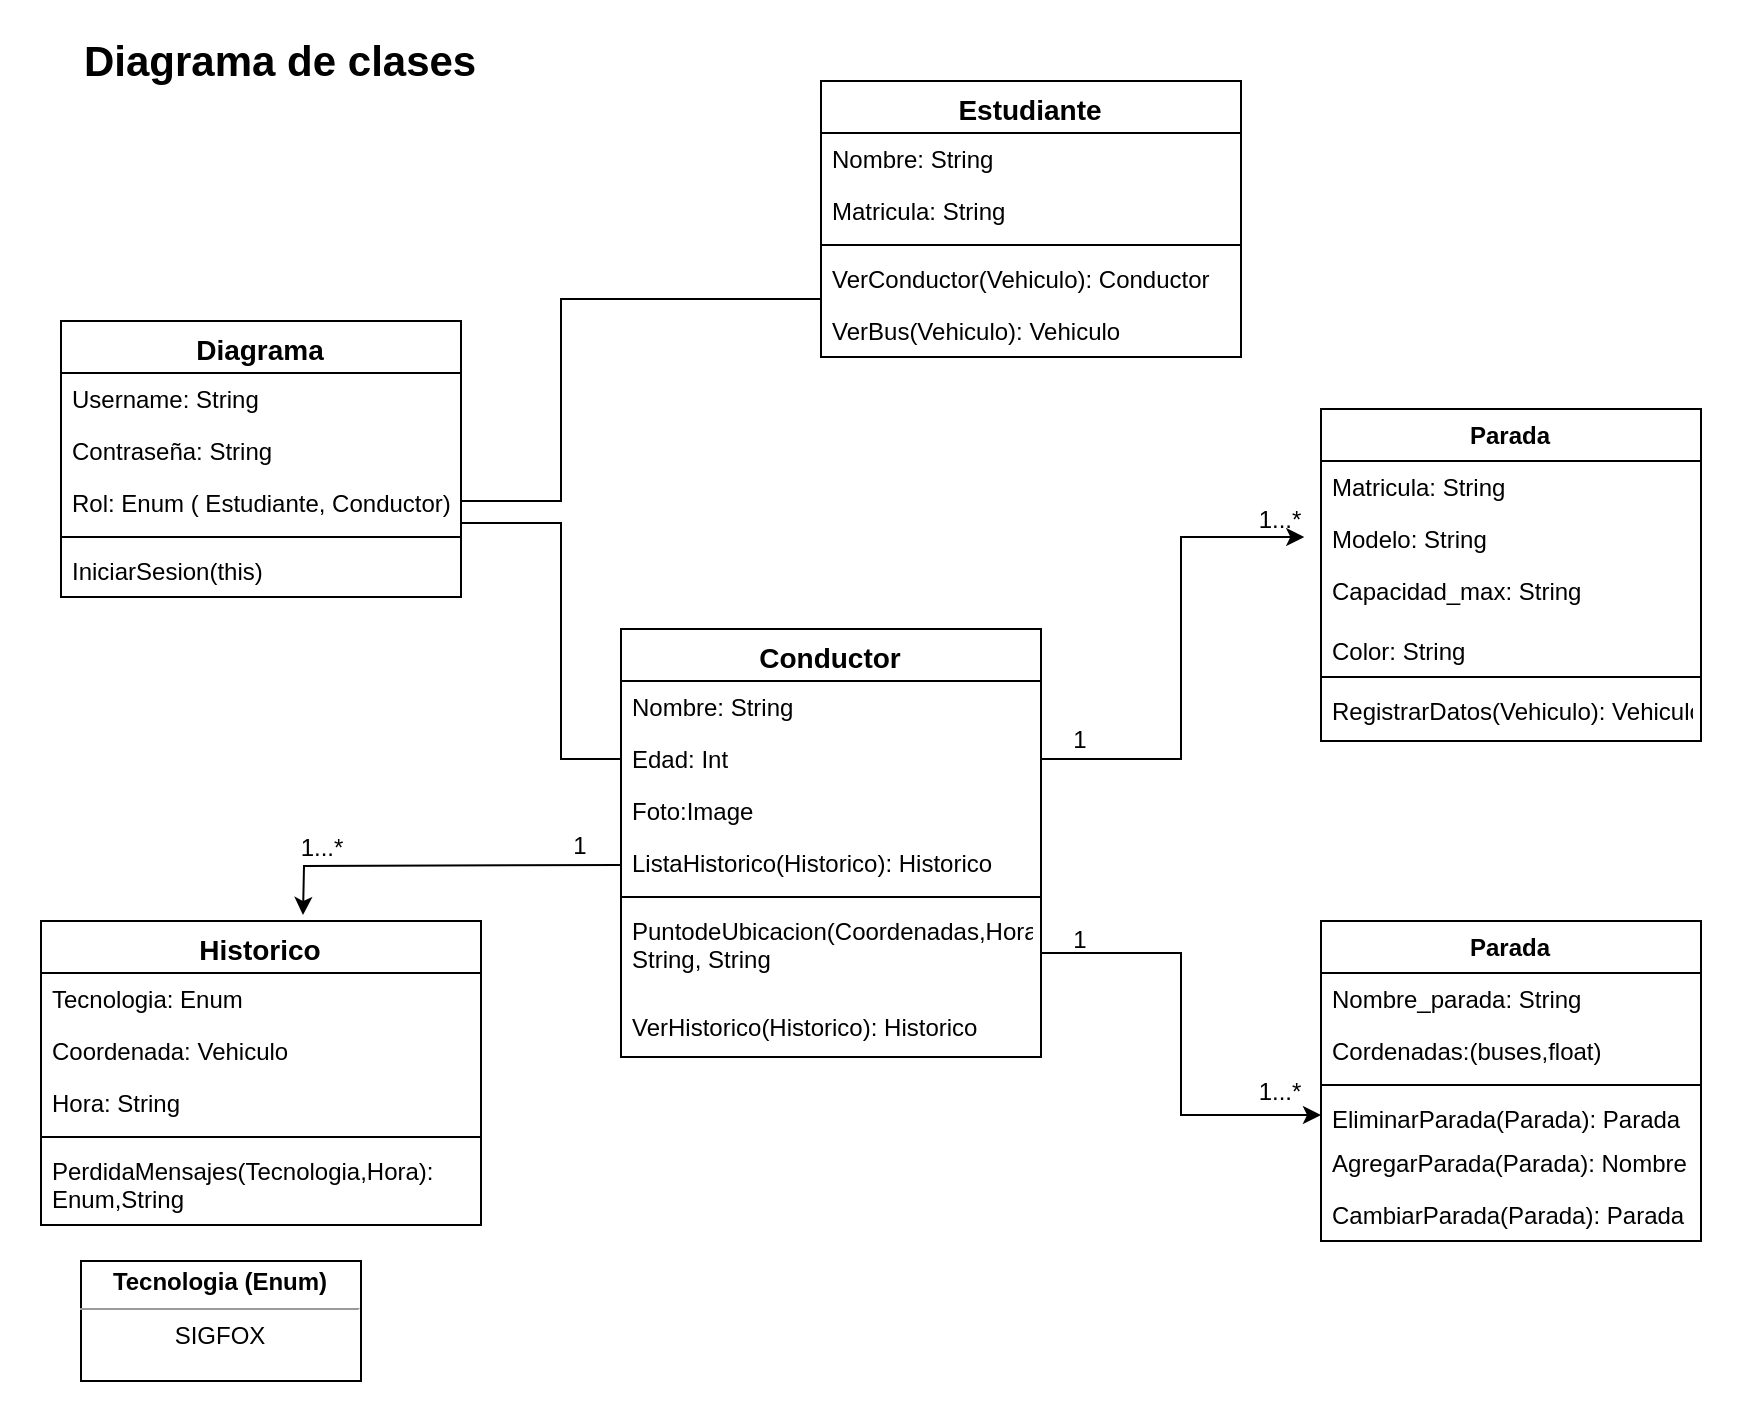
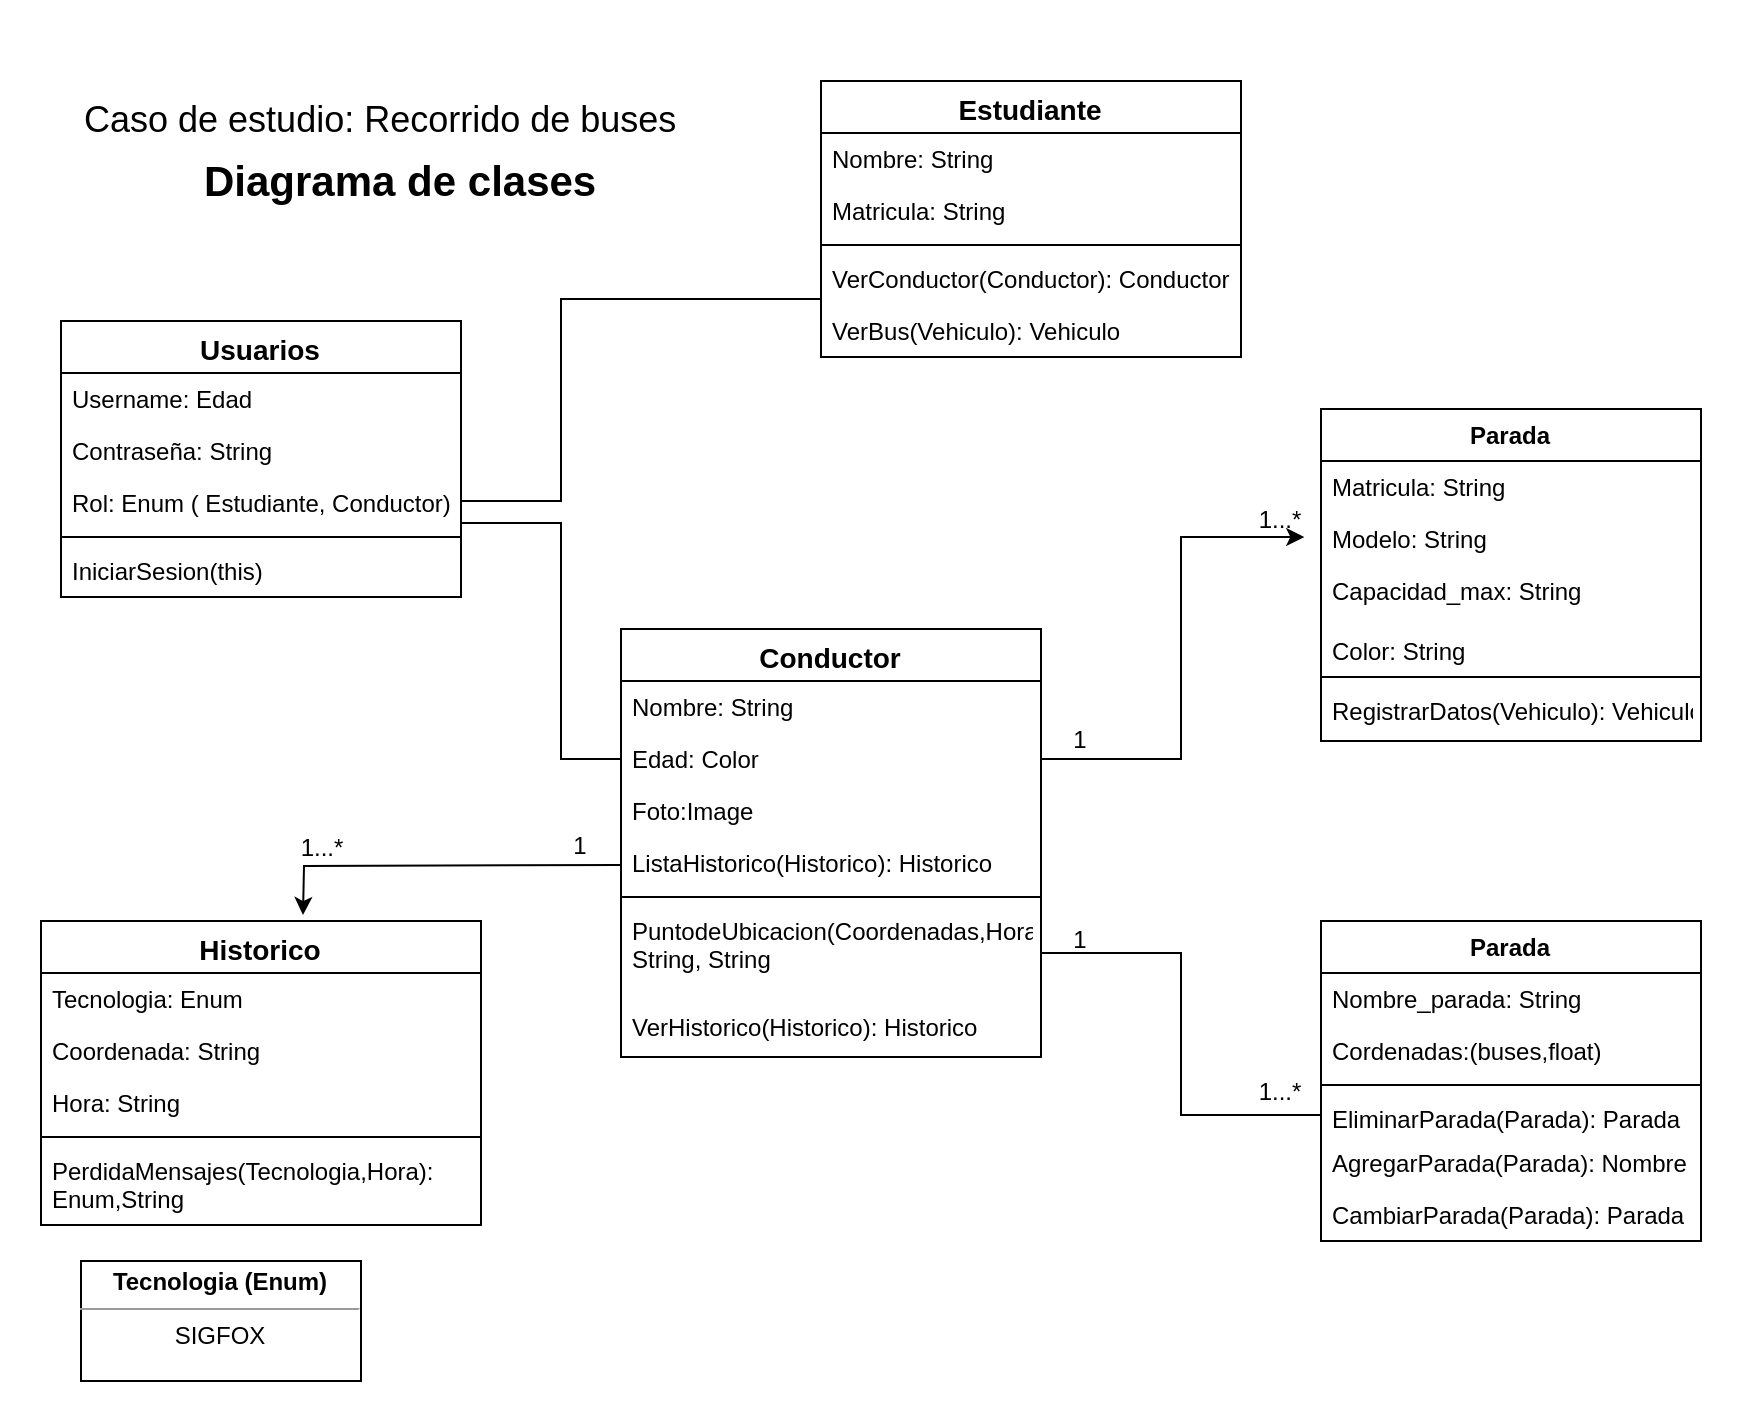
node "Diagrama de clases": moved (351, 61) -> (471, 181)
node "Caso de estudio: Recorrido de buses": added
node "VerConductor(Vehiculo): Conductor": label "VerConductor(Vehiculo): Conductor" -> "VerConductor(Conductor): Conductor"
node "Diagrama": label "Diagrama" -> "Usuarios"
node "Username: String": label "Username: String" -> "Username: Edad"
node "Edad: Int": label "Edad: Int" -> "Edad: Color"
node "Coordenada: Vehiculo": label "Coordenada: Vehiculo" -> "Coordenada: String"
edge "PuntodeUbicacion(Coordenadas,Hora): String, String" -> "EliminarParada(Parada): Parada": arrowhead classic -> none
